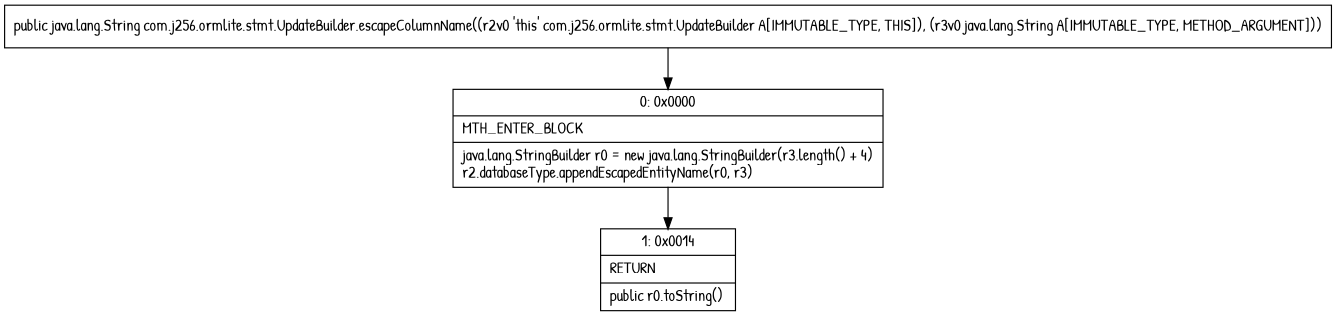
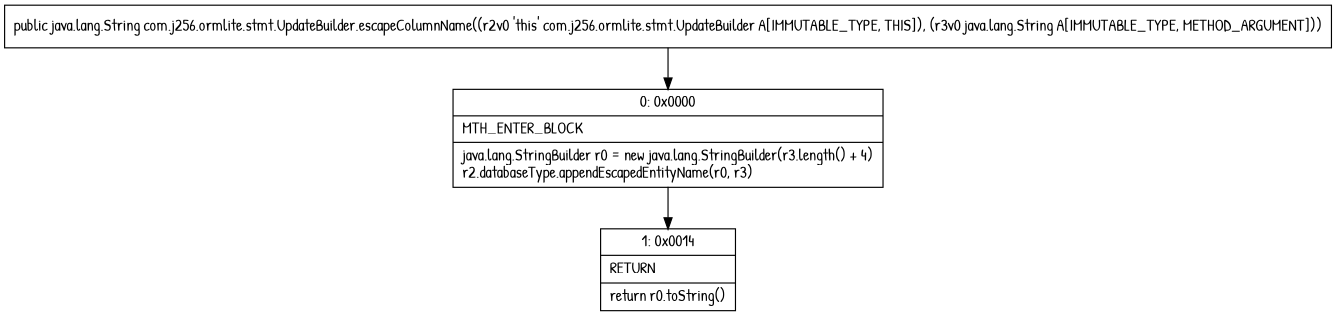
node "1: 0x0014": text "public r0.toString()" -> "return r0.toString()"
